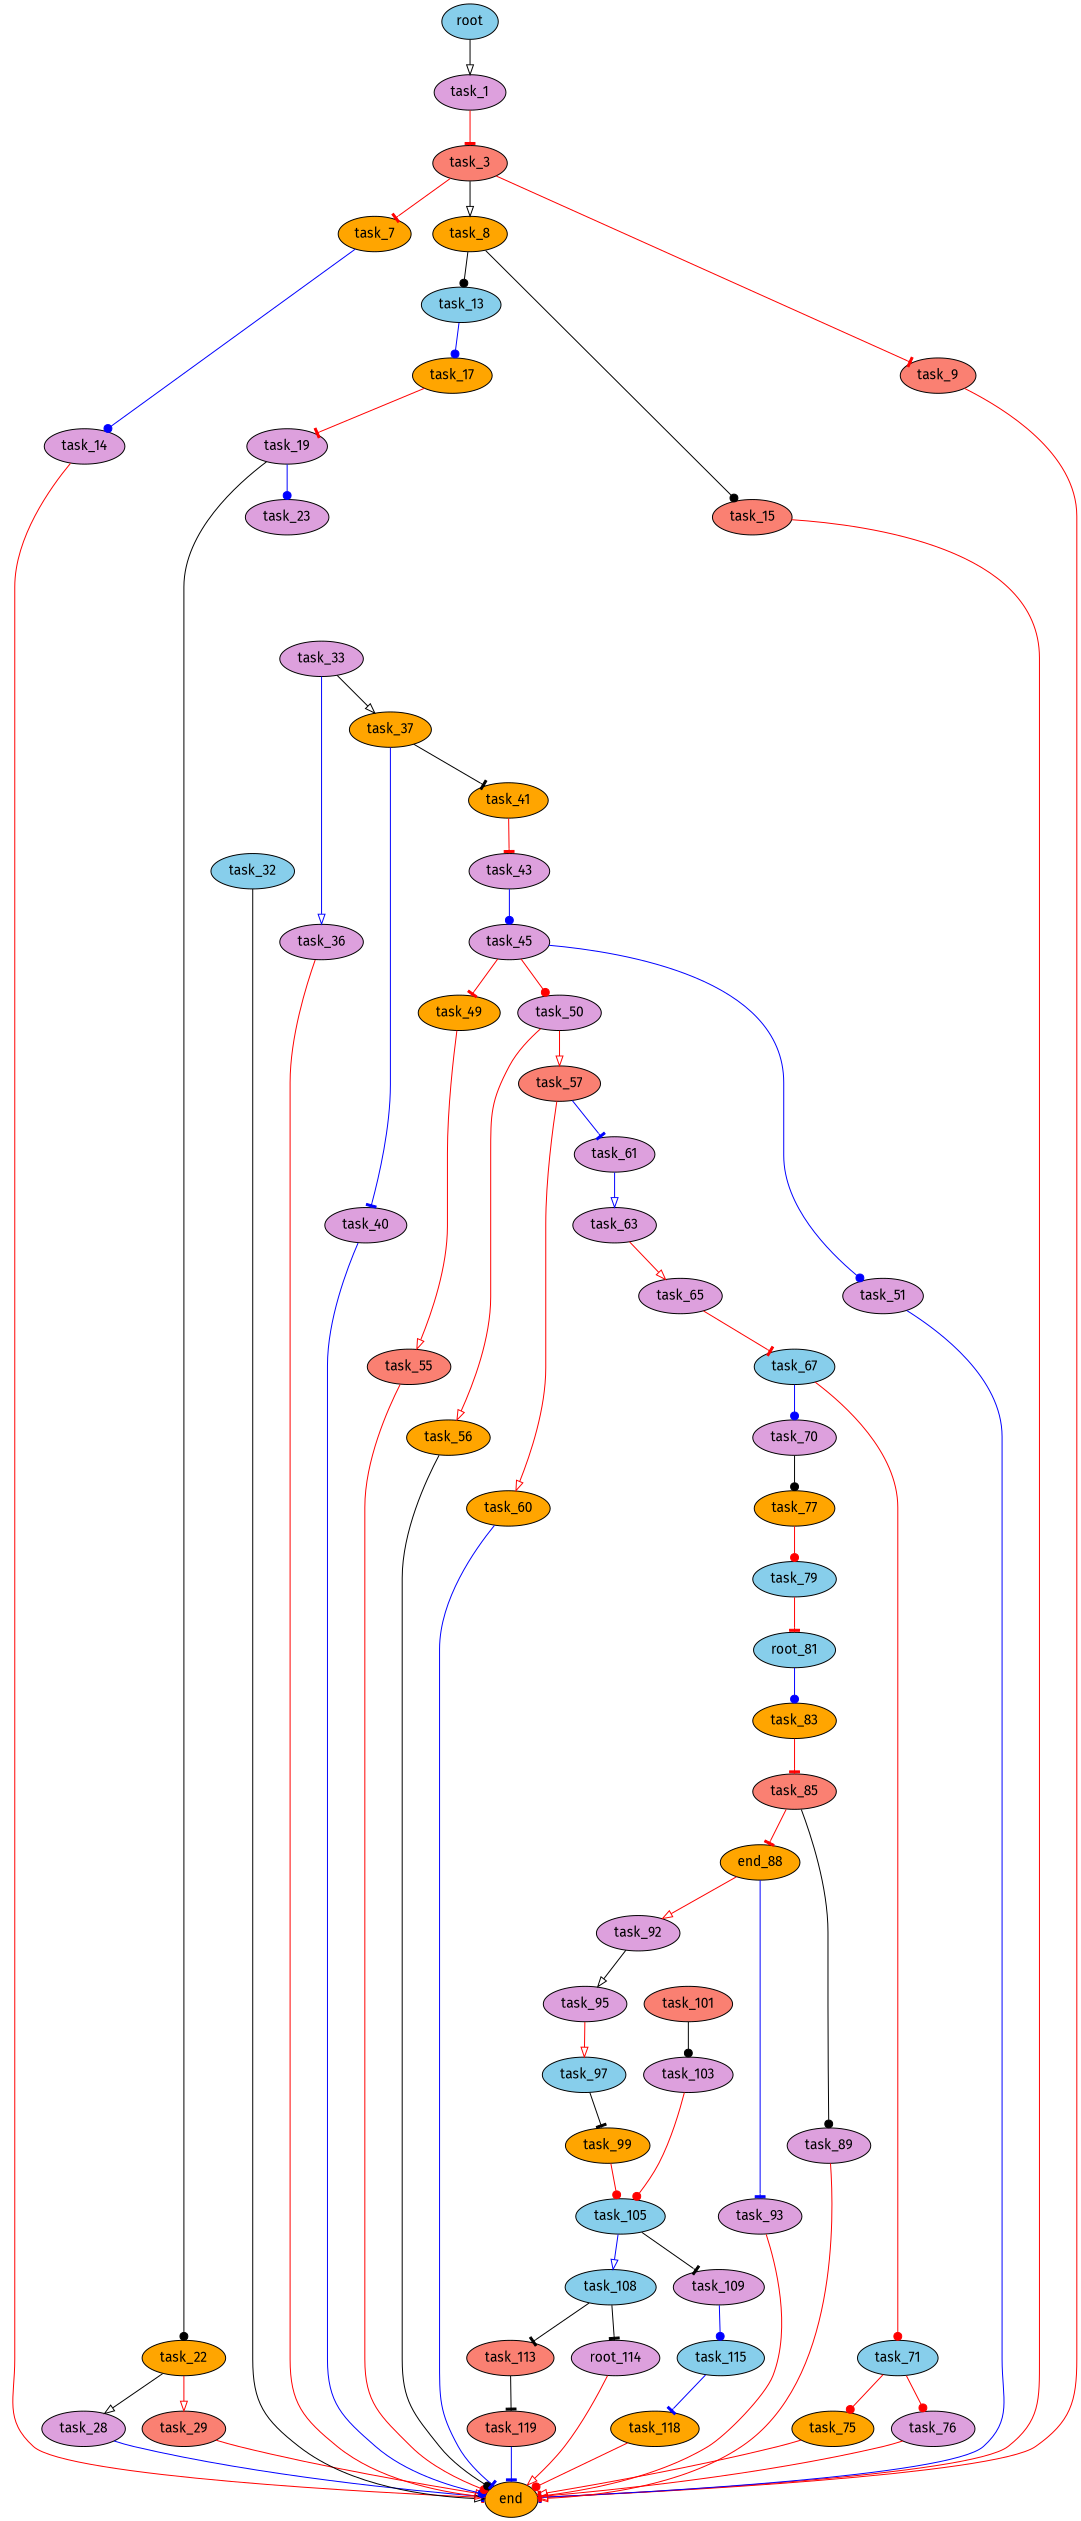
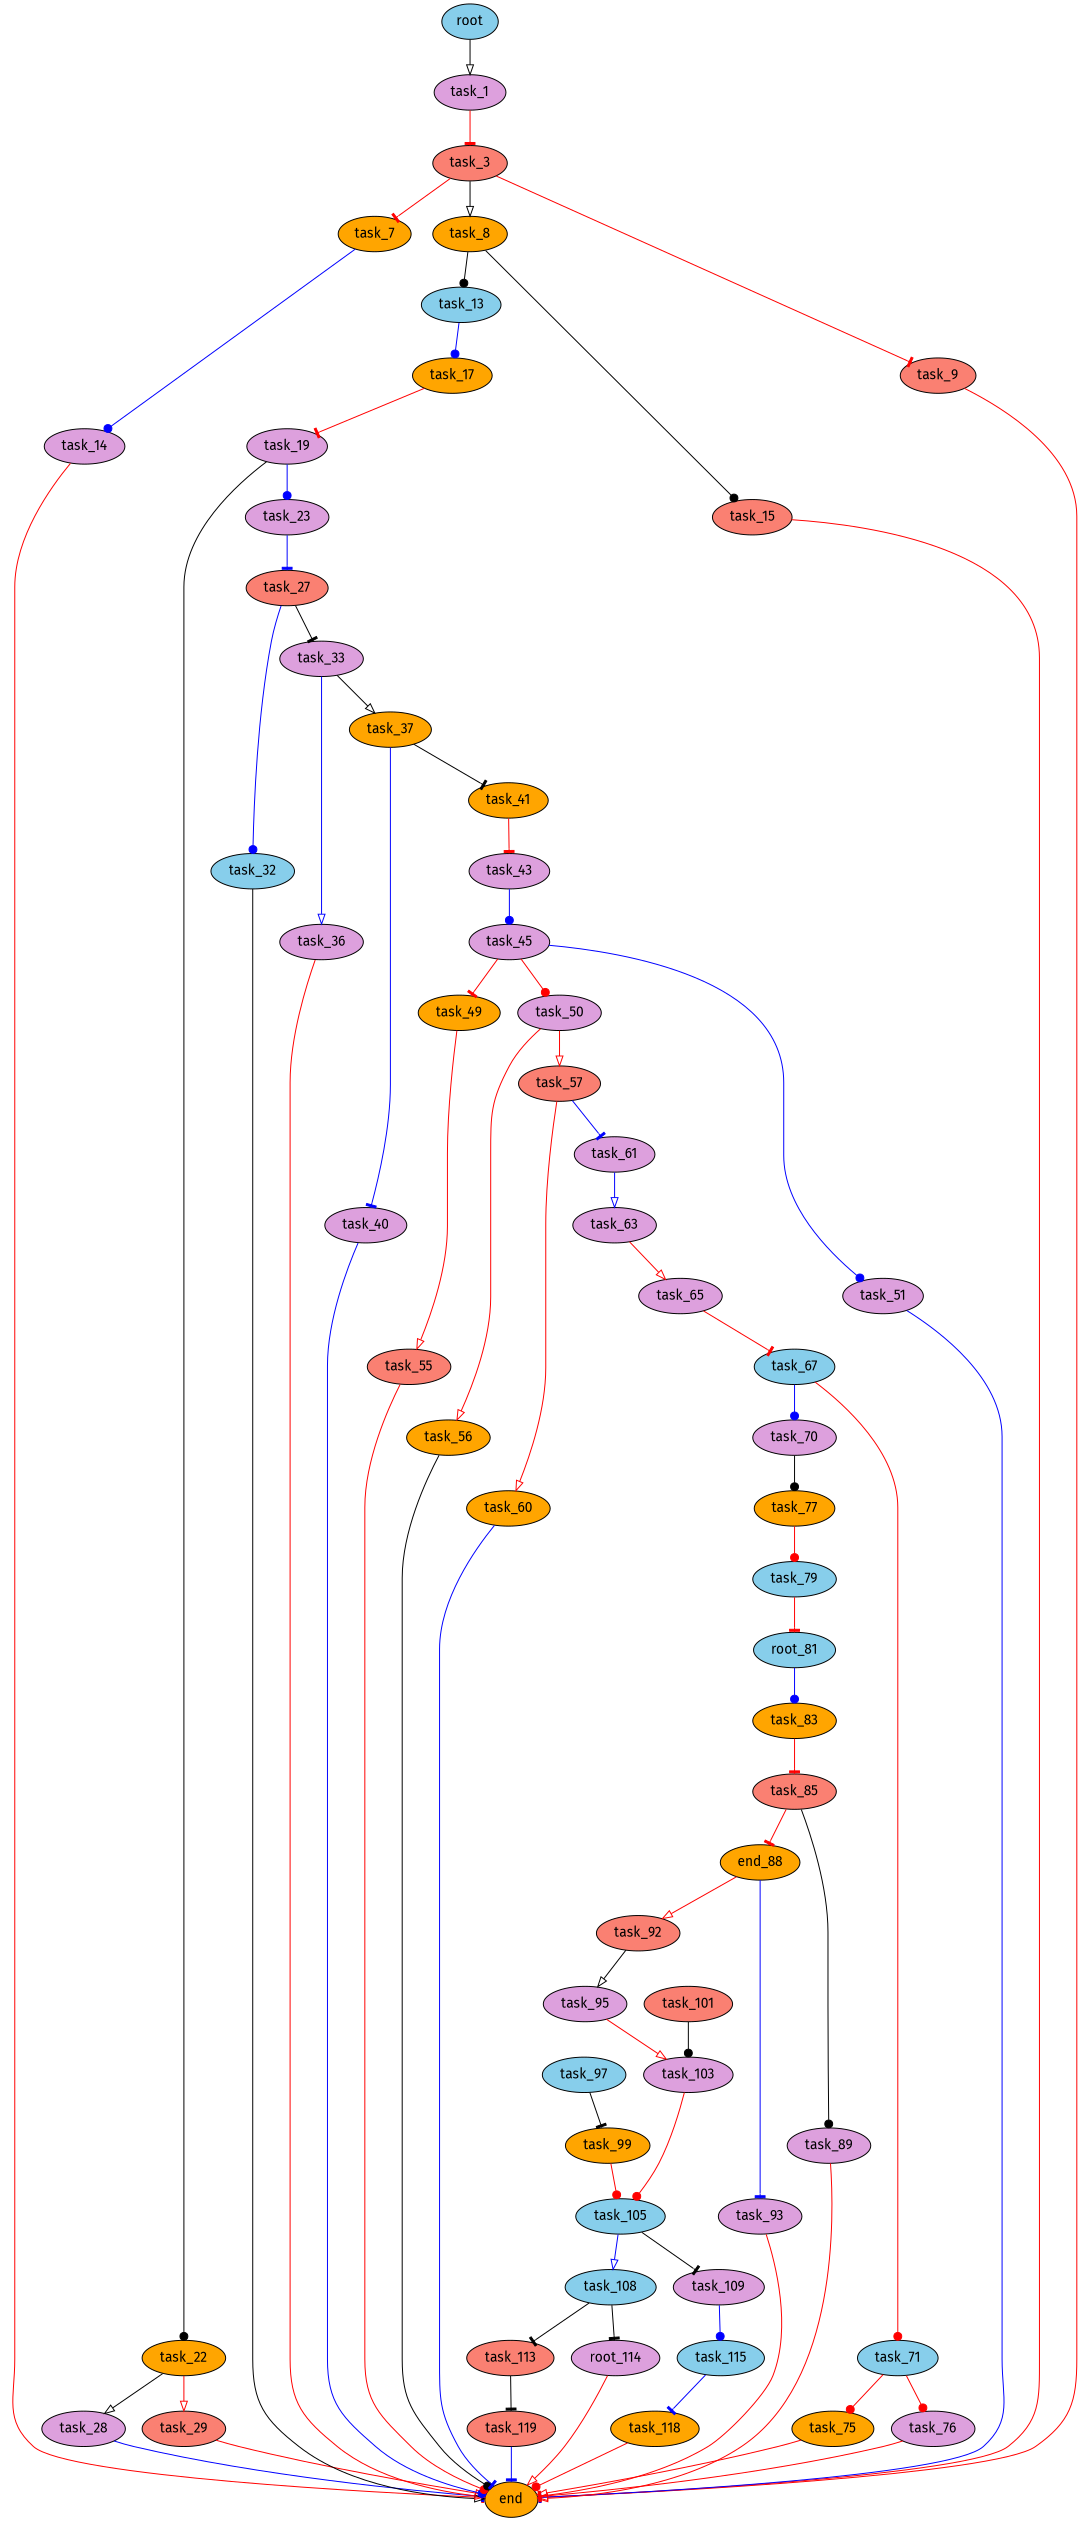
node "task_27": added
node "task_92": fillcolor plum -> salmon
edge "task_95" -> "task_97": now "task_95" -> "task_103"
